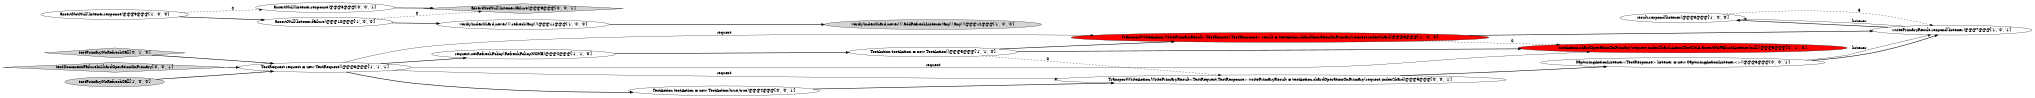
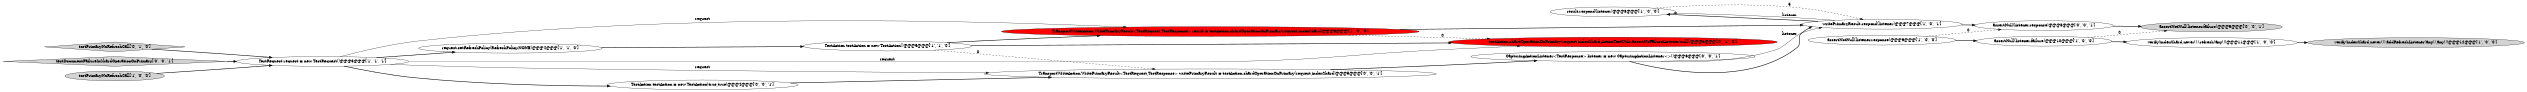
node "assertNotNull(listener.failure)@@@9@@@['0', '0', '1']": shape diamond -> ellipse
edge "writePrimaryResult.respond(listener)@@@7@@@['1', '0', '1']" -> "assertNull(listener.response)@@@8@@@['0', '0', '1']": added
